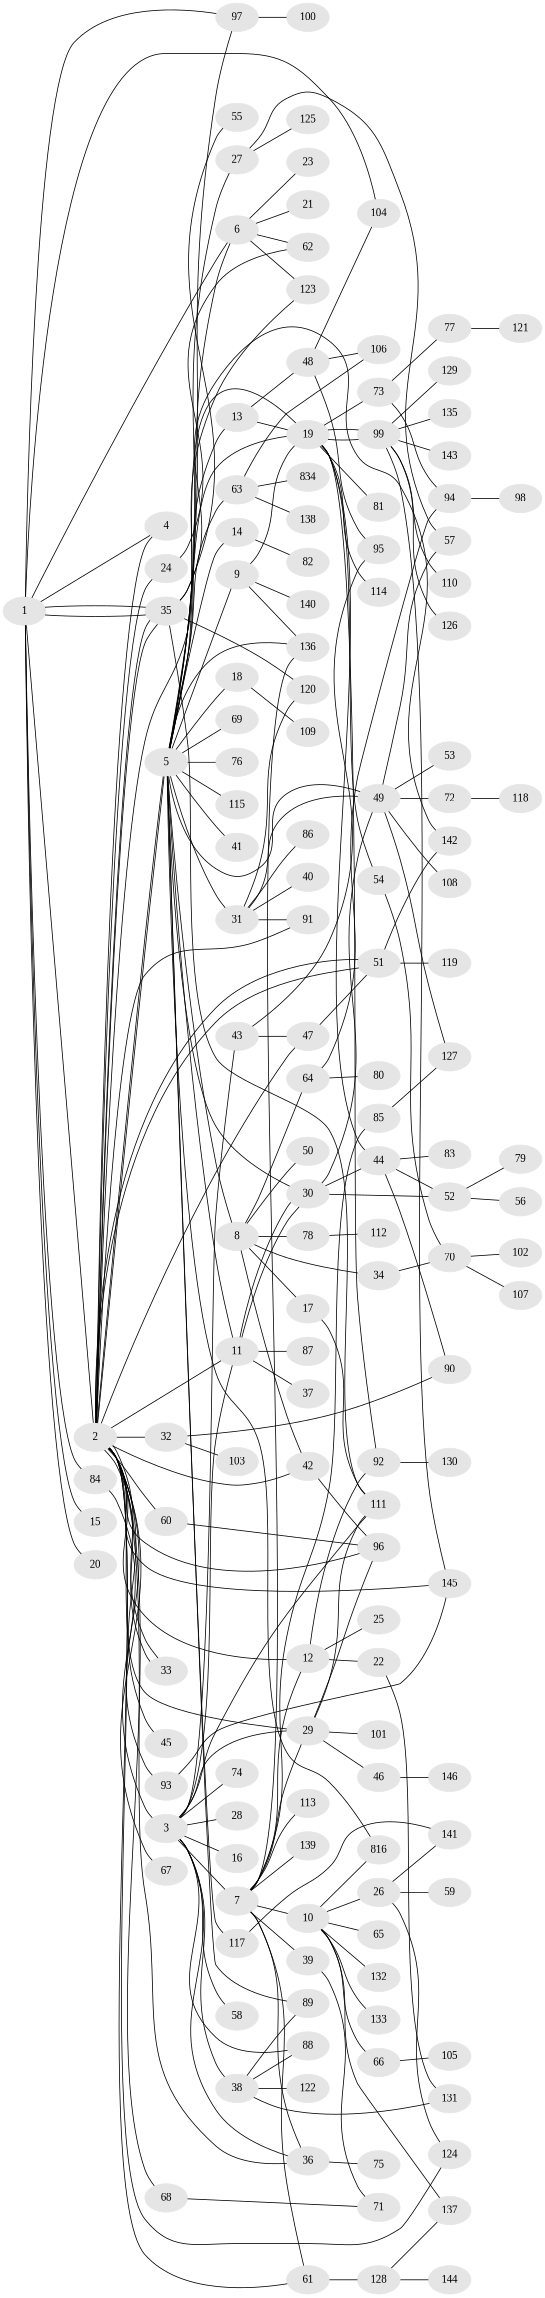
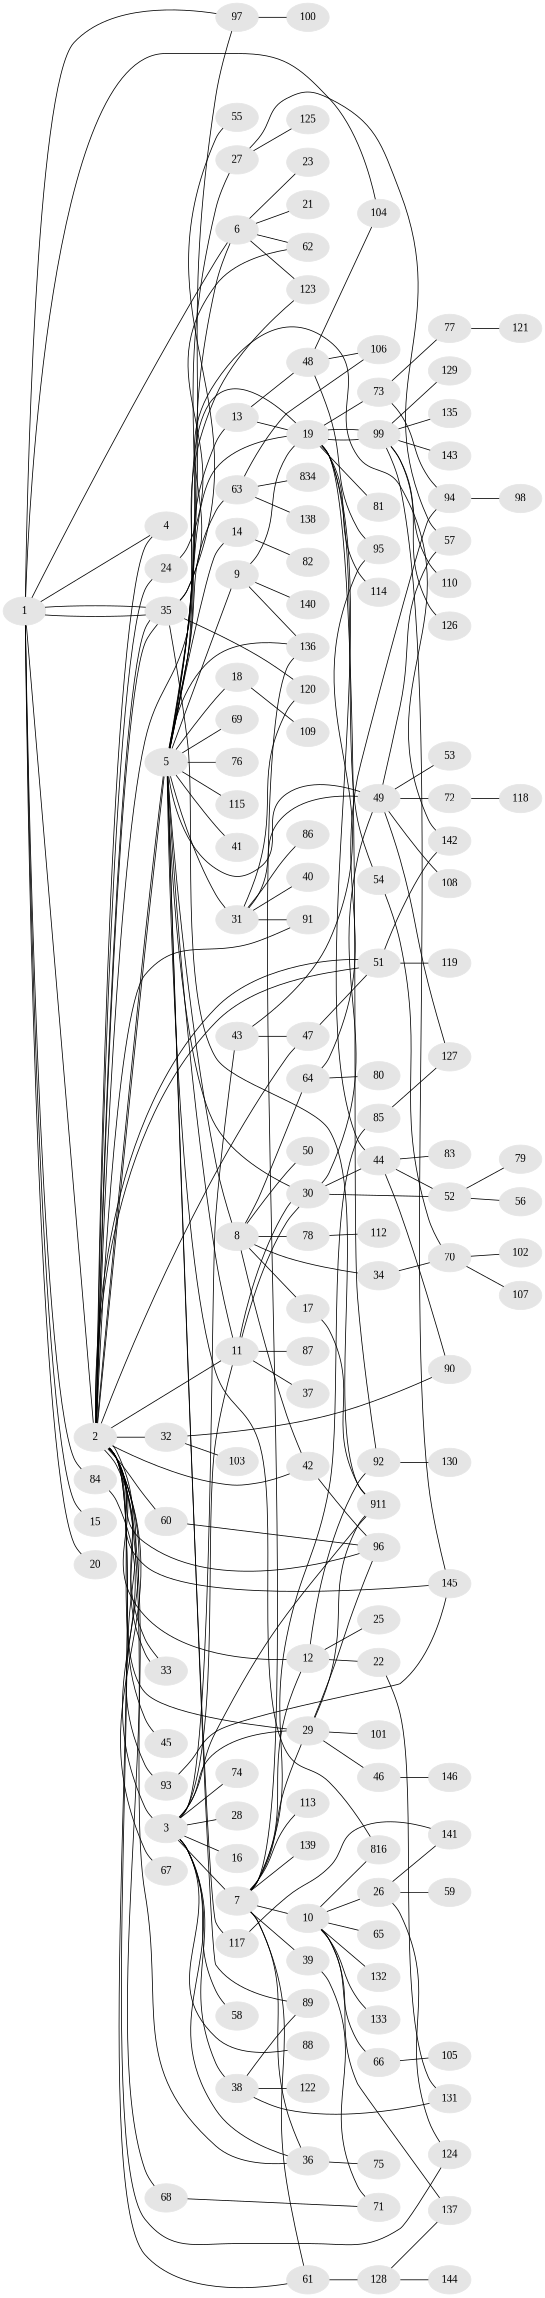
node "111": label "111" -> "911"
edge "88" -- "38": removed
